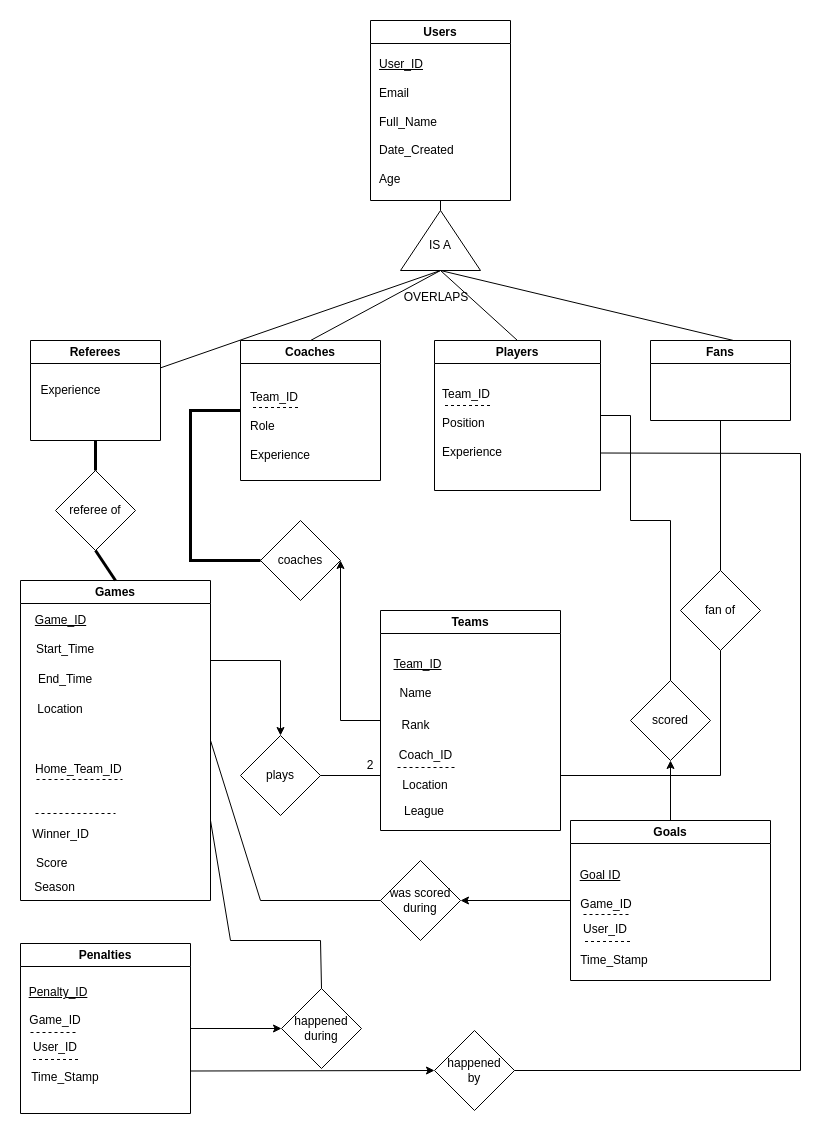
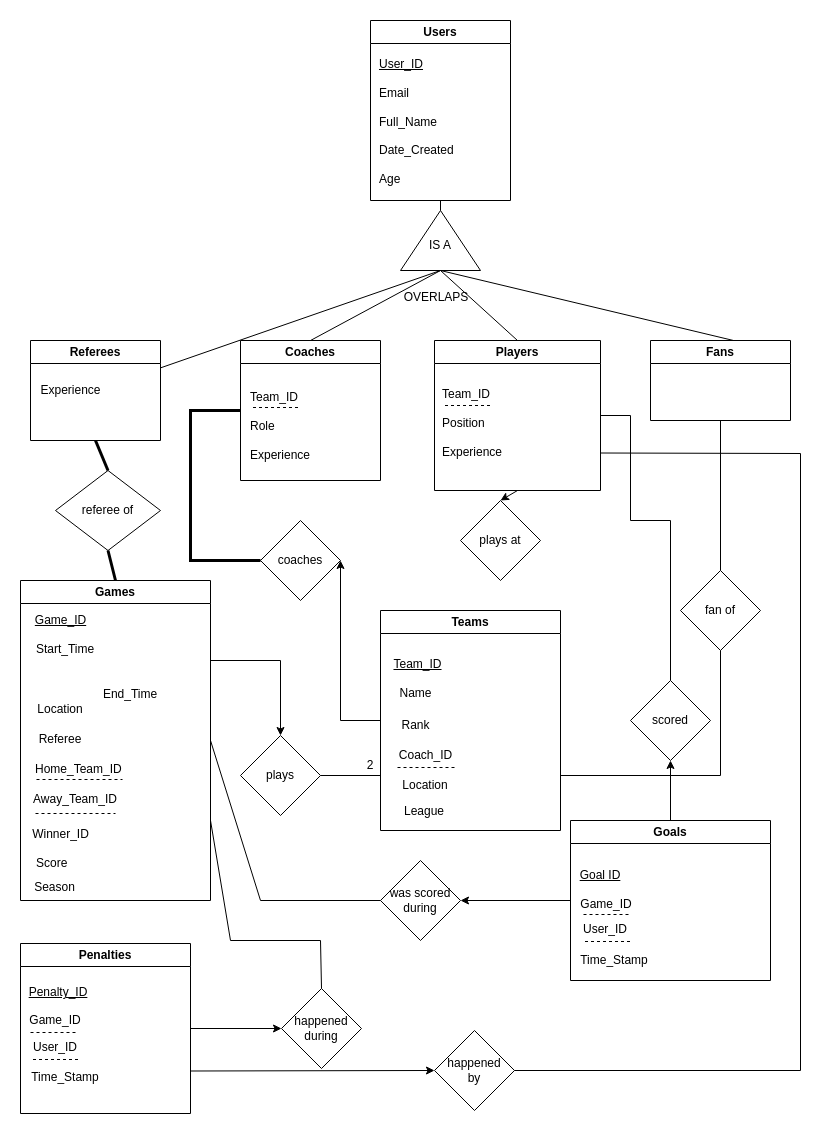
edge "Players" -> "plays at": added
node "referee of": size 80x80 -> 105x80
node "plays at": added
node "End_Time": moved (66, 680) -> (131, 695)
node "Referee": added
node "Away_Team_ID": added
